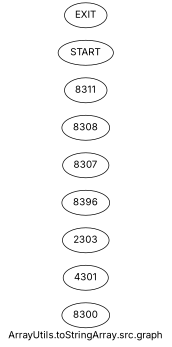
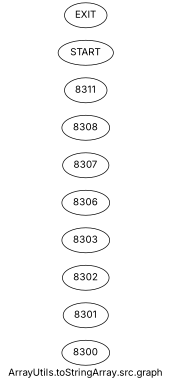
node "8396": label "8396" -> "8306"
node "2303": label "2303" -> "8303"
node "8302": added
node "4301": label "4301" -> "8301"
